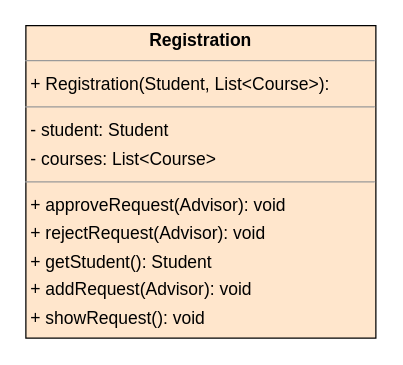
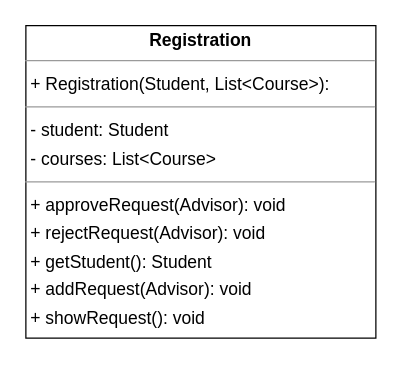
node "Registration + Registration(Student, List<Course>): - student: Student - courses: List<Course> + approveRequest(Advisor): void + rejectRequest(Advisor): void + getStudent(): Student + addRequest(Advisor): void + showRequest(): void": fillcolor #ffe6cc -> #ffffff
